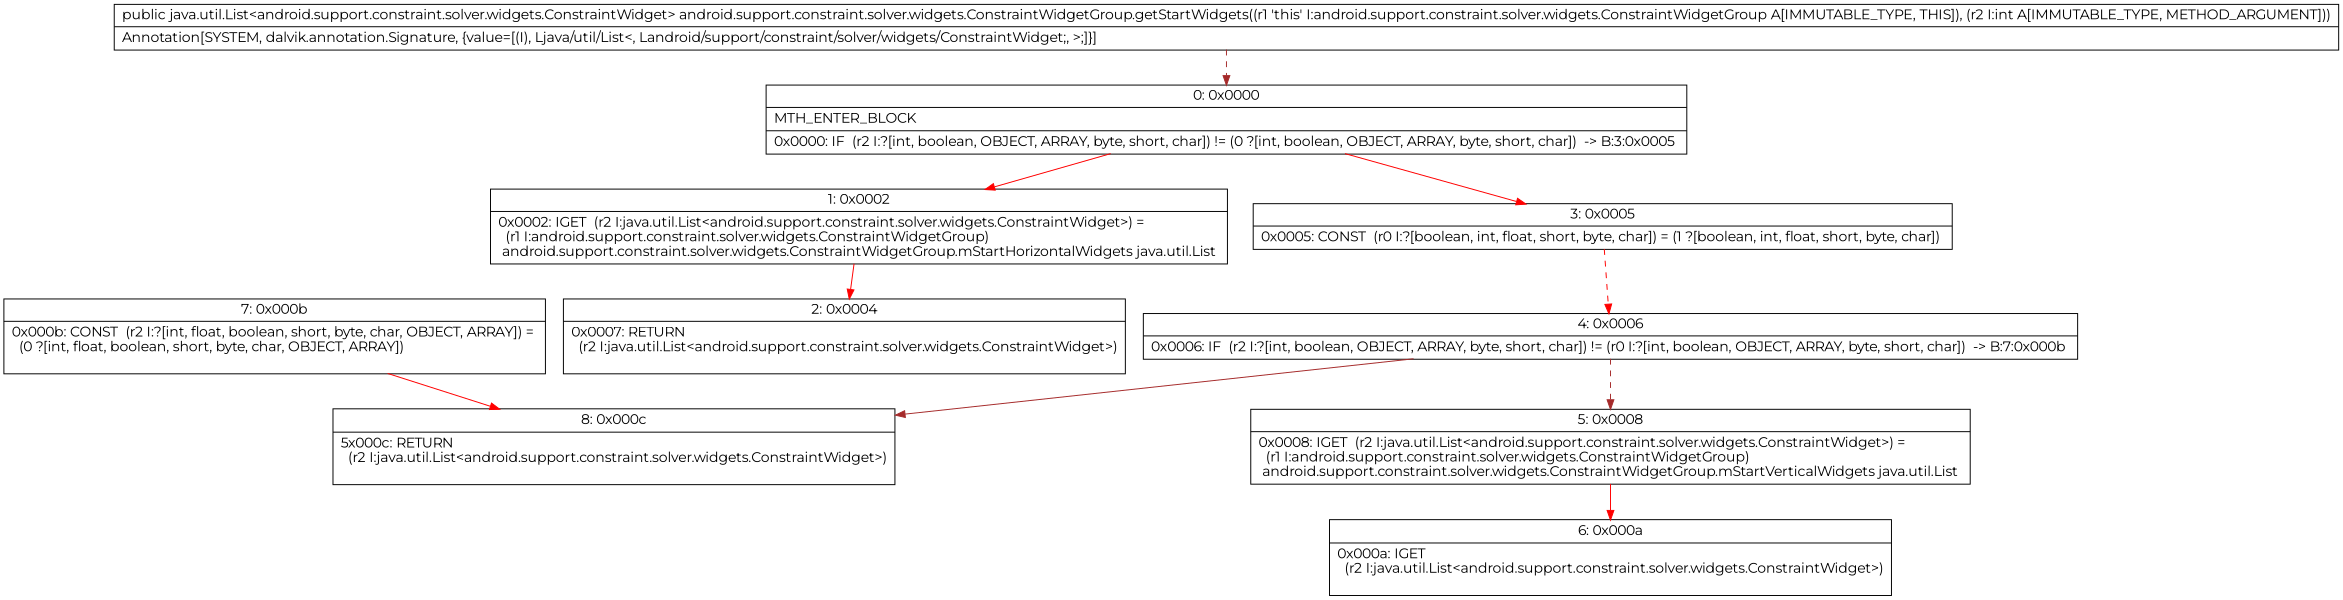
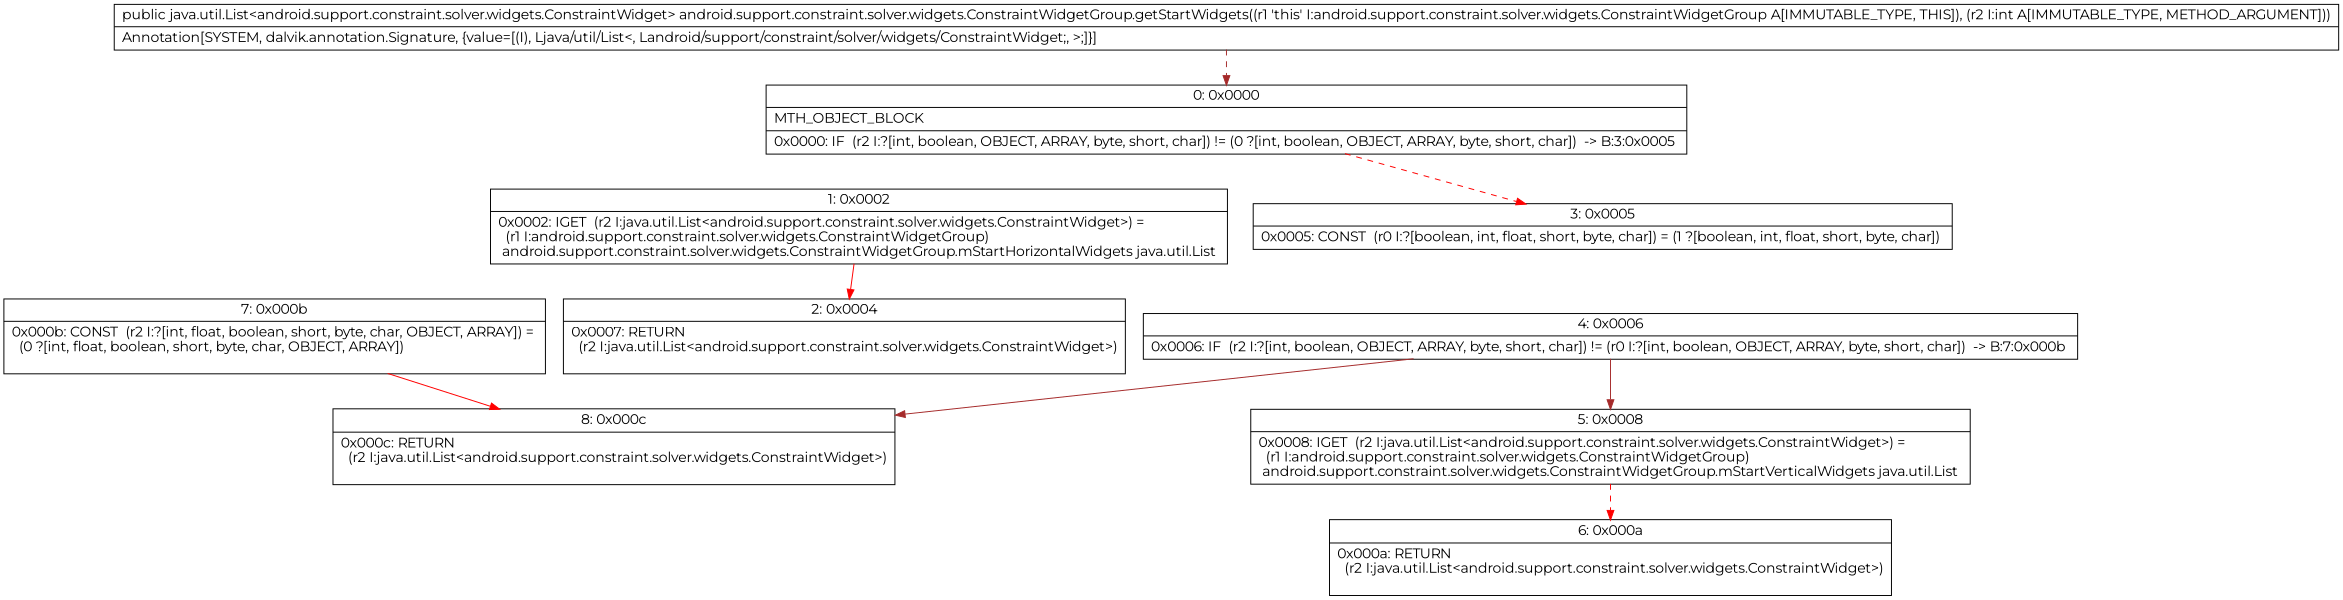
node "0: 0x0000": text "MTH_ENTER_BLOCK" -> "MTH_OBJECT_BLOCK"
edge "0: 0x0000" -> "1: 0x0002": removed
edge "0: 0x0000" -> "3: 0x0005": style solid -> dashed
edge "3: 0x0005" -> "4: 0x0006": removed
edge "4: 0x0006" -> "5: 0x0008": style dashed -> solid
node "8: 0x000c": text "5x000c: RETURN" -> "0x000c: RETURN"
edge "5: 0x0008" -> "6: 0x000a": style solid -> dashed
node "6: 0x000a": text "0x000a: IGET" -> "0x000a: RETURN"
